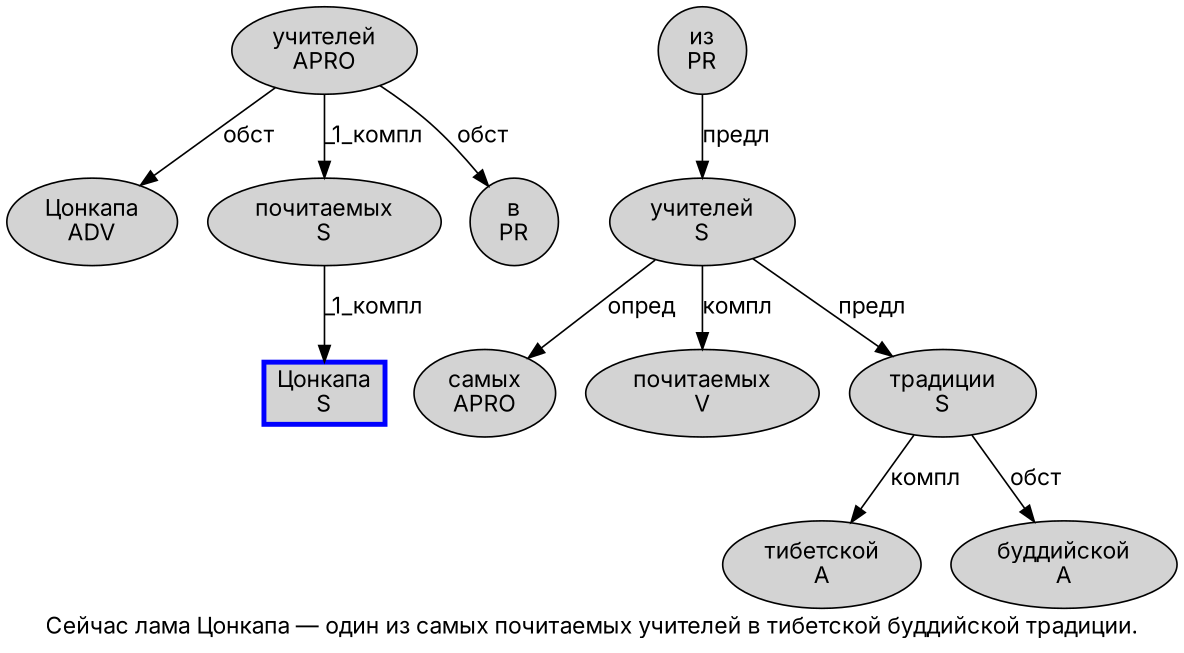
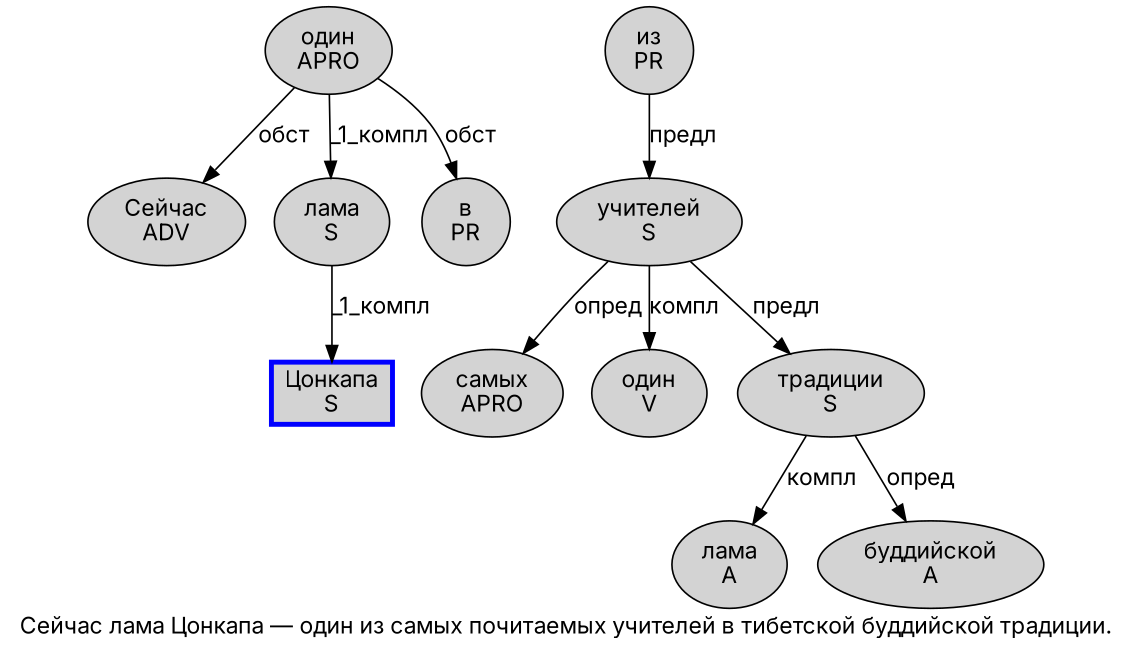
node "учителей APRO": label "учителей APRO" -> "один APRO"
node "Цонкапа ADV": label "Цонкапа ADV" -> "Сейчас ADV"
node "почитаемых S": label "почитаемых S" -> "лама S"
node "почитаемых V": label "почитаемых V" -> "один V"
edge "традиции S" -> "буддийской A": label "обст" -> "опред"
node "тибетской A": label "тибетской A" -> "лама A"
